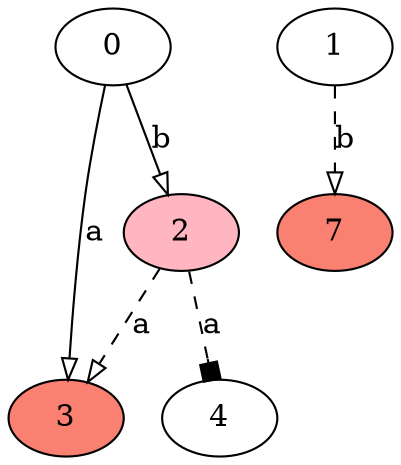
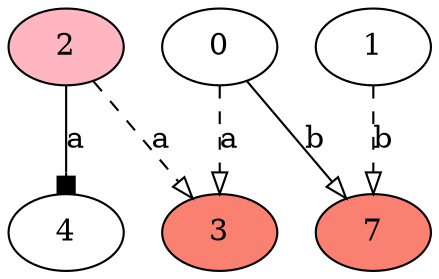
edge "0" -> "2": now "0" -> "7"
edge "0" -> "3": style solid -> dashed
edge "2" -> "4": style dashed -> solid
